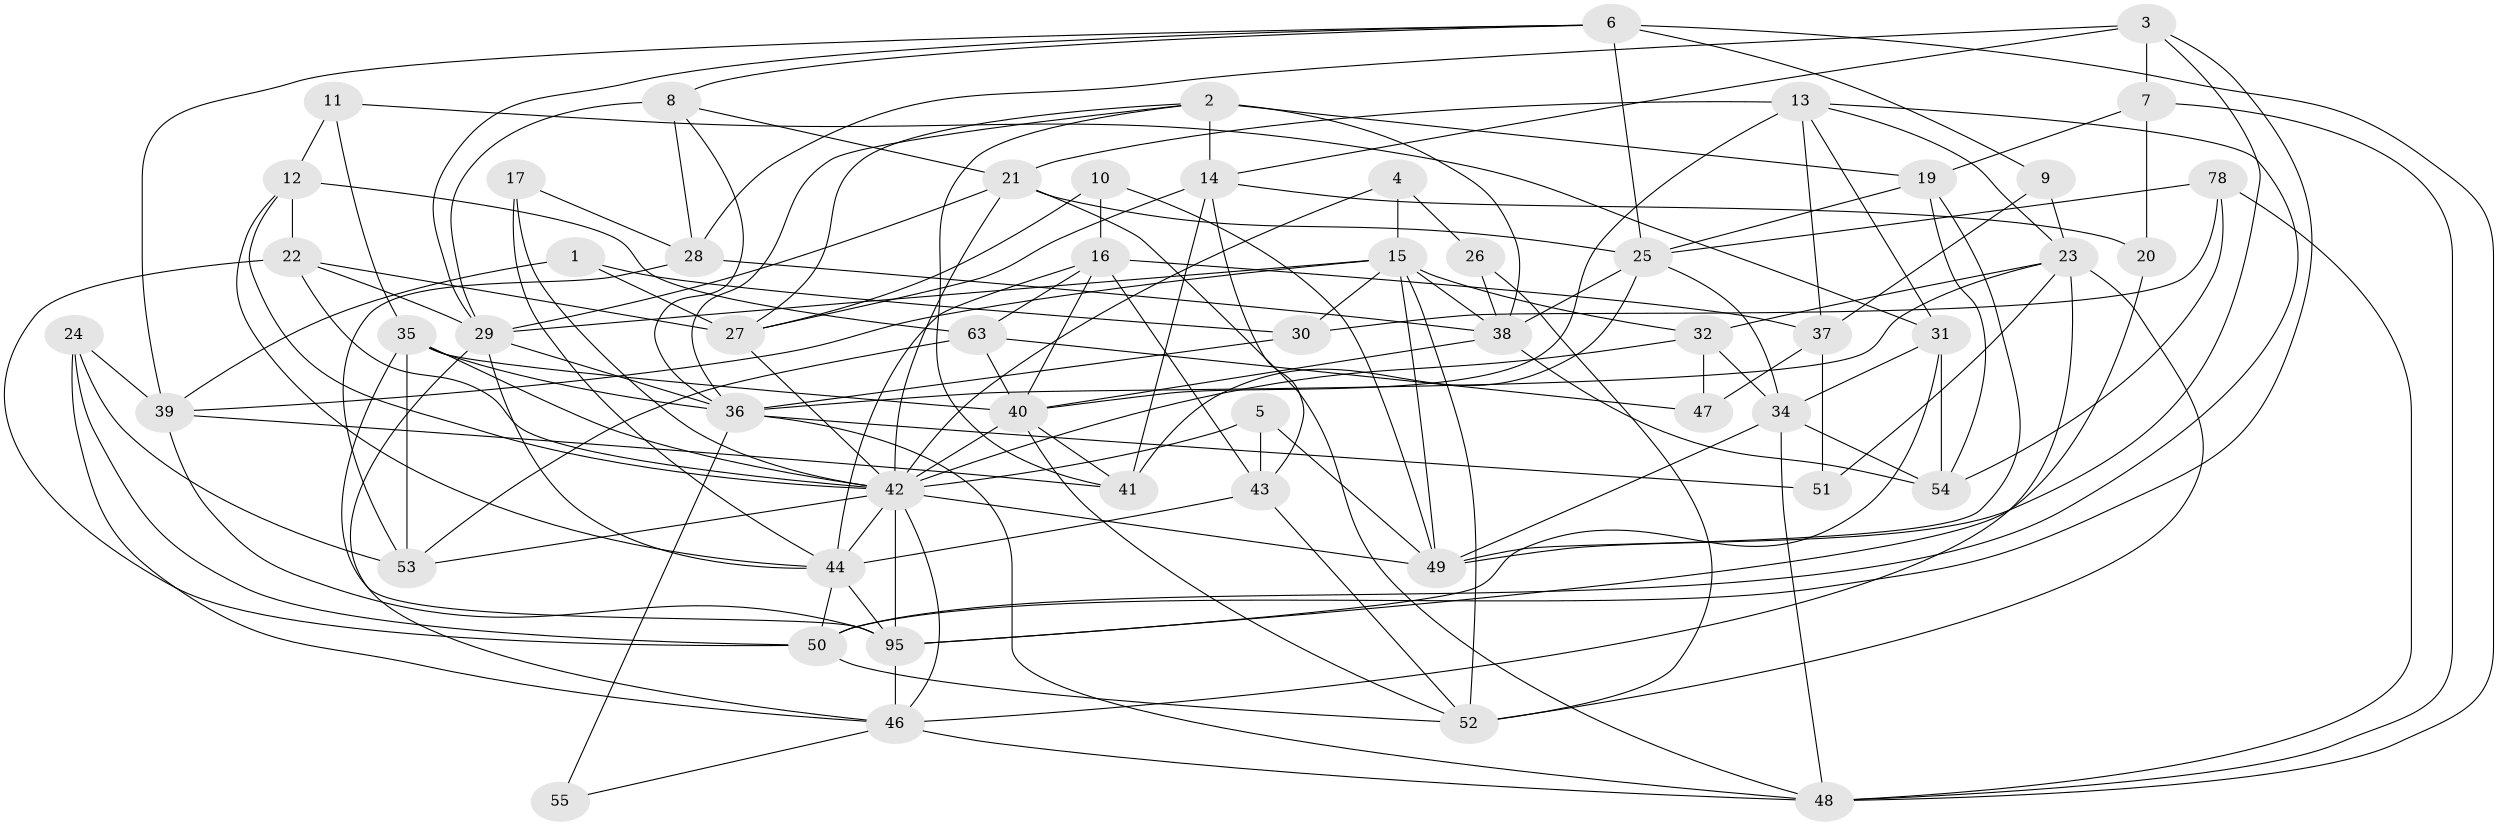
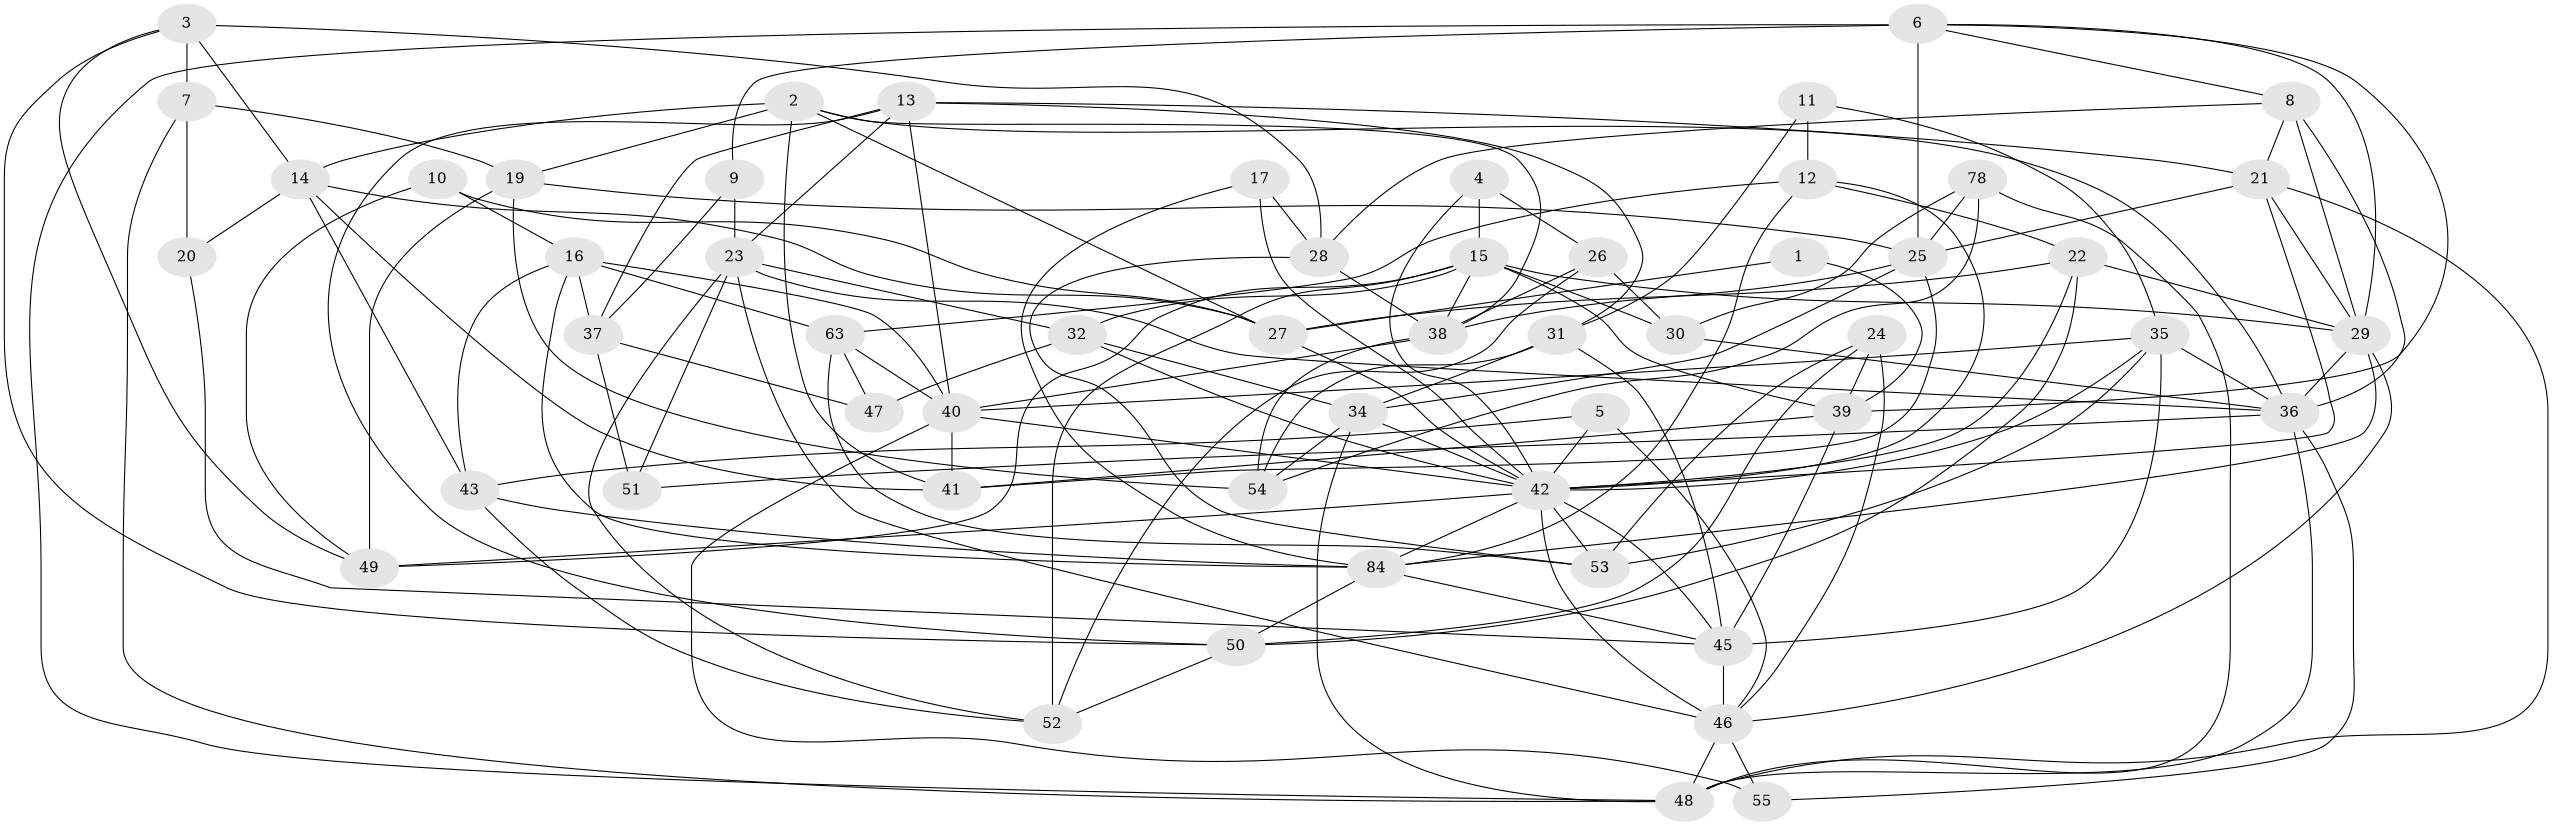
edge "1" -- "30": now "26" -- "30"
edge "34" -- "49": now "34" -- "42"
edge "5" -- "49": now "5" -- "46"
node "44": label "44" -> "84"
edge "40" -- "52": now "40" -- "55"
node "95": label "95" -> "45"
